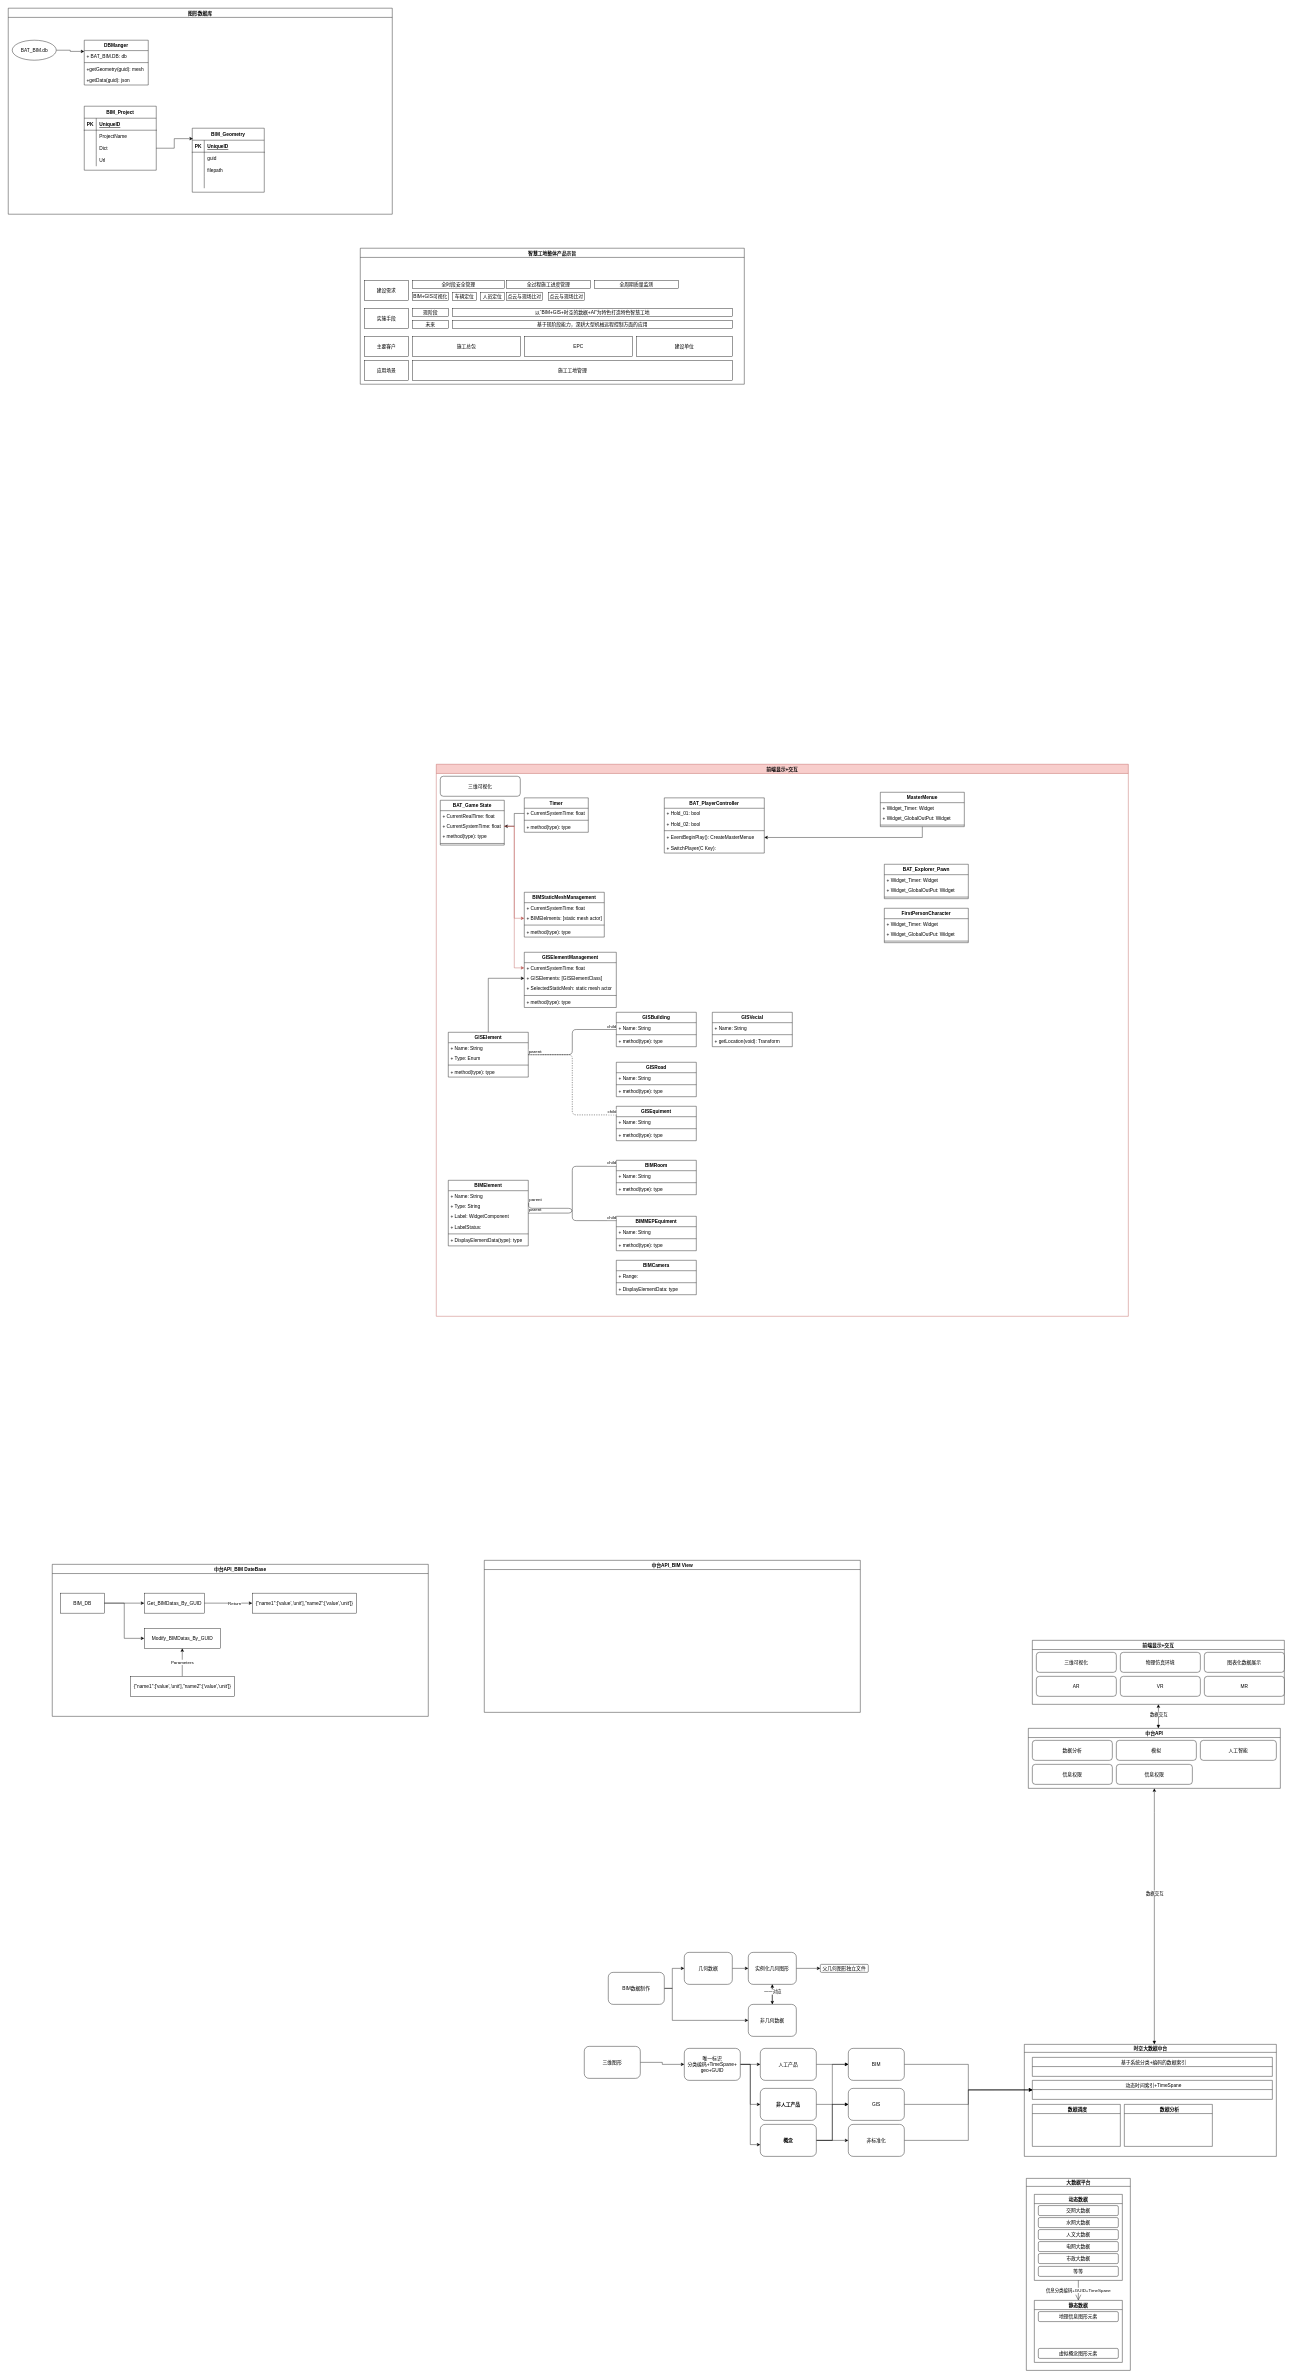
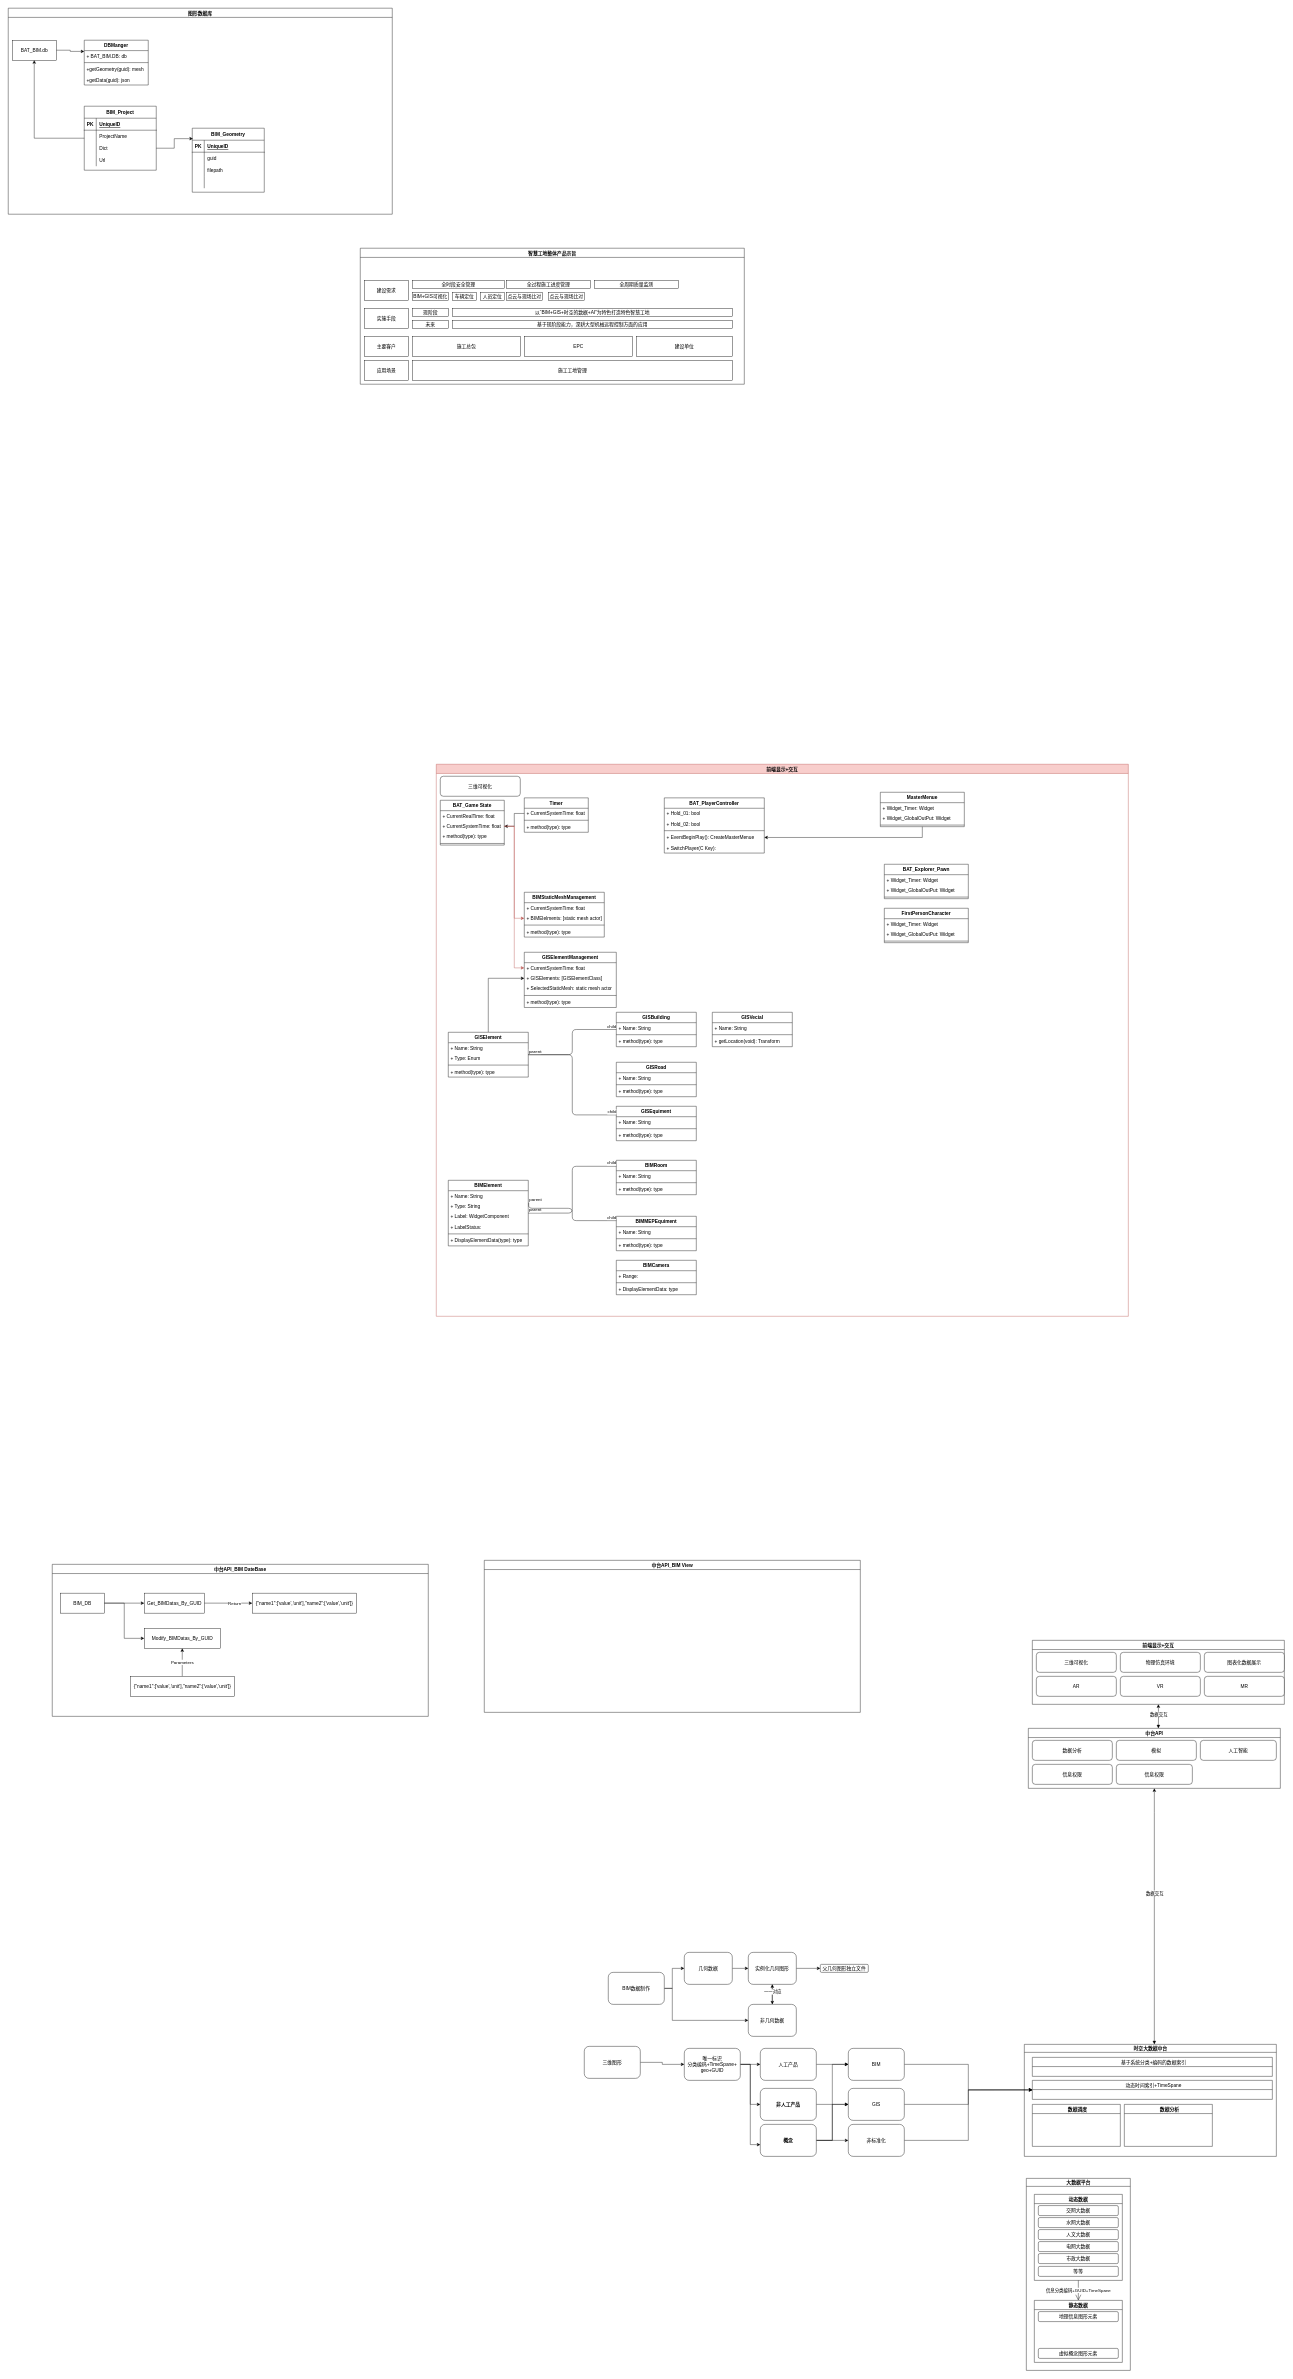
node "BAT_BIM.db": shape ellipse -> rectangle
edge "BIM_Project" -> "BAT_BIM.db": added
edge "GISElement" -- "GISEquiment": style dashed -> solid
